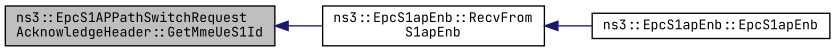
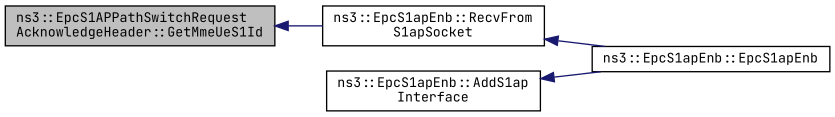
node "ns3::EpcS1apEnb::RecvFrom S1apEnb": label "ns3::EpcS1apEnb::RecvFrom S1apEnb" -> "ns3::EpcS1apEnb::RecvFrom S1apSocket"
node "ns3::EpcS1apEnb::AddS1ap Interface": added
